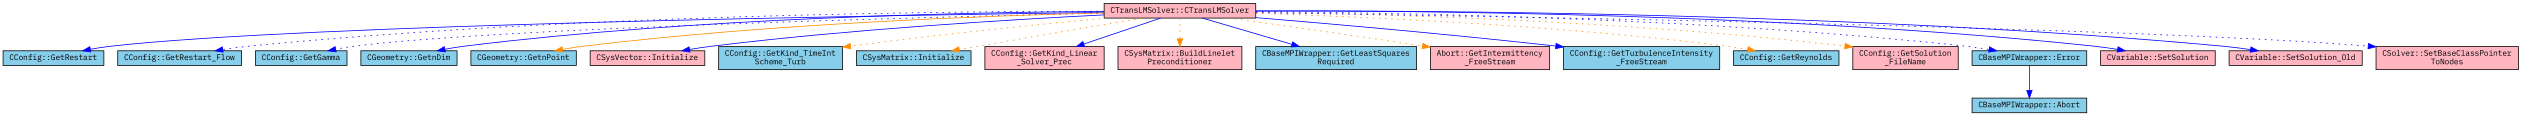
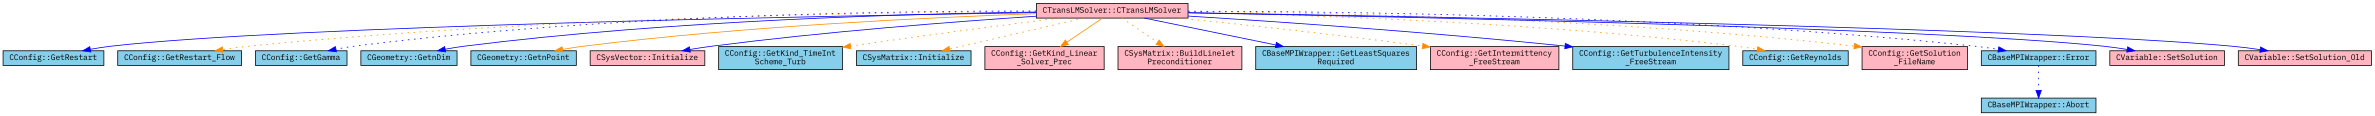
edge "CTransLMSolver::CTransLMSolver" -> "CConfig::GetRestart_Flow": color blue -> darkorange
edge "CTransLMSolver::CTransLMSolver" -> "CConfig::GetKind_Linear _Solver_Prec": color blue -> darkorange
node "Abort::GetIntermittency _FreeStream": label "Abort::GetIntermittency _FreeStream" -> "CConfig::GetIntermittency _FreeStream"
node "CSolver::SetBaseClassPointer ToNodes": removed
edge "CBaseMPIWrapper::Error" -> "CBaseMPIWrapper::Abort": style solid -> dotted
